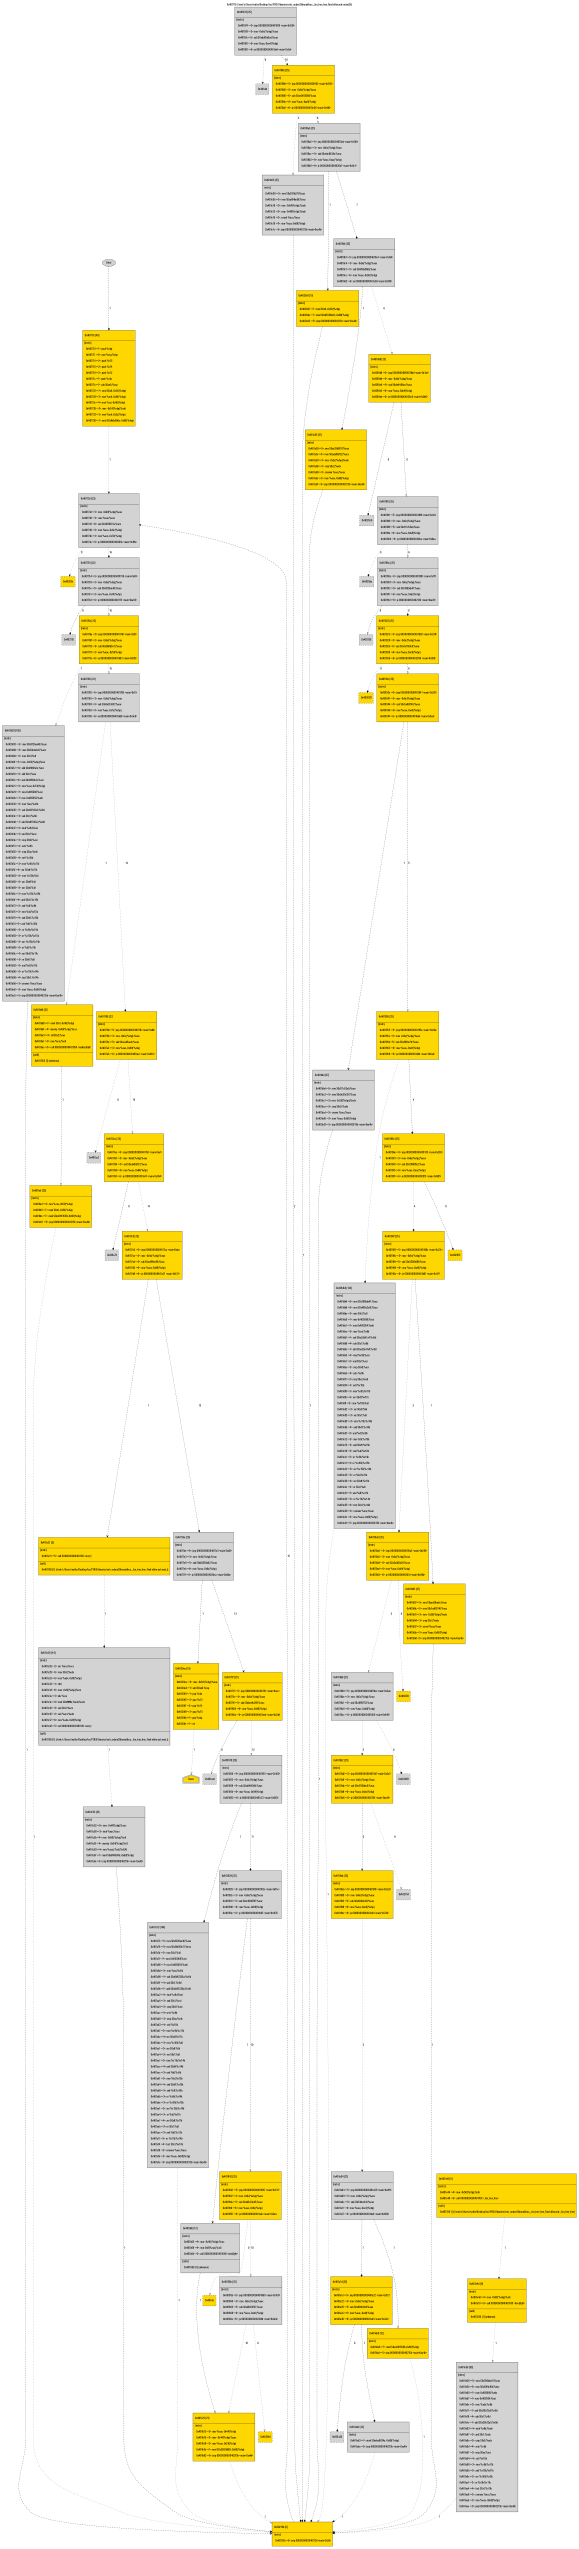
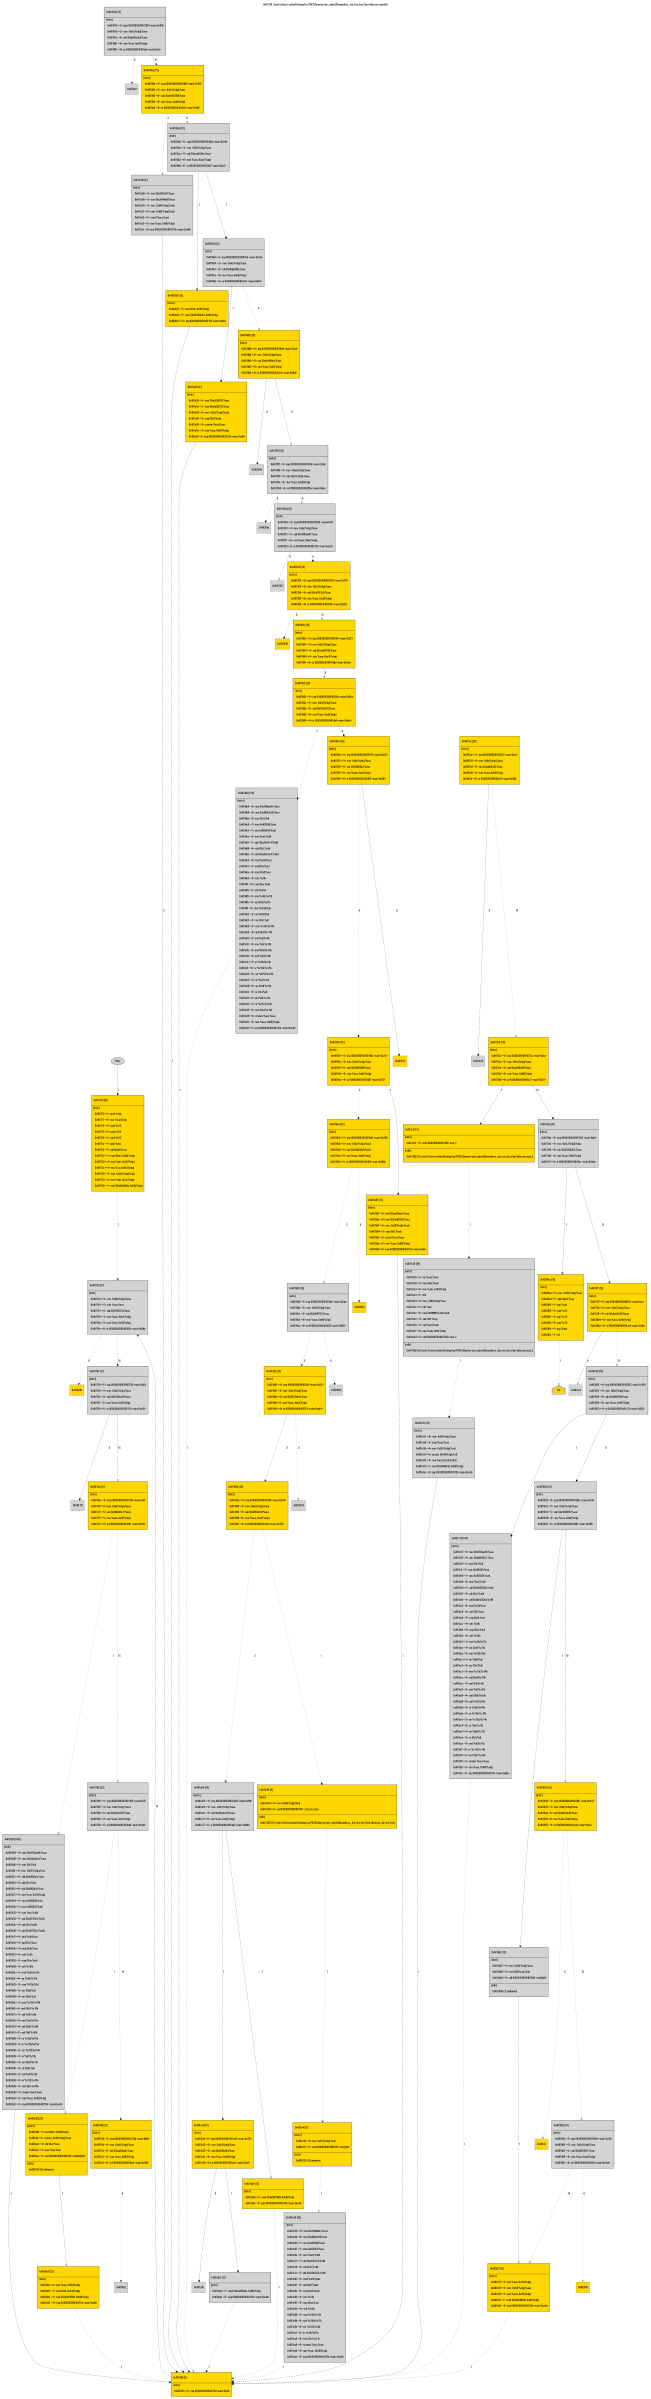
edge "0x401796 [22]" -> "0x4017ac [25]": removed, label "14"
node "0x401bbd [27]": removed
edge "0x4019eb [25]" -> "0x401e44 [9]": added, label "1"
node "Users": label "Users" -> "Exit"
